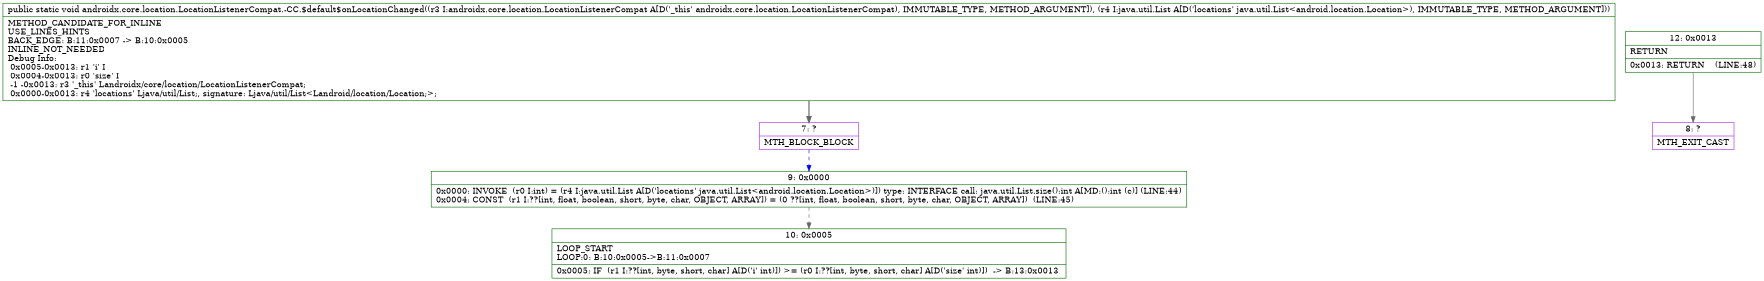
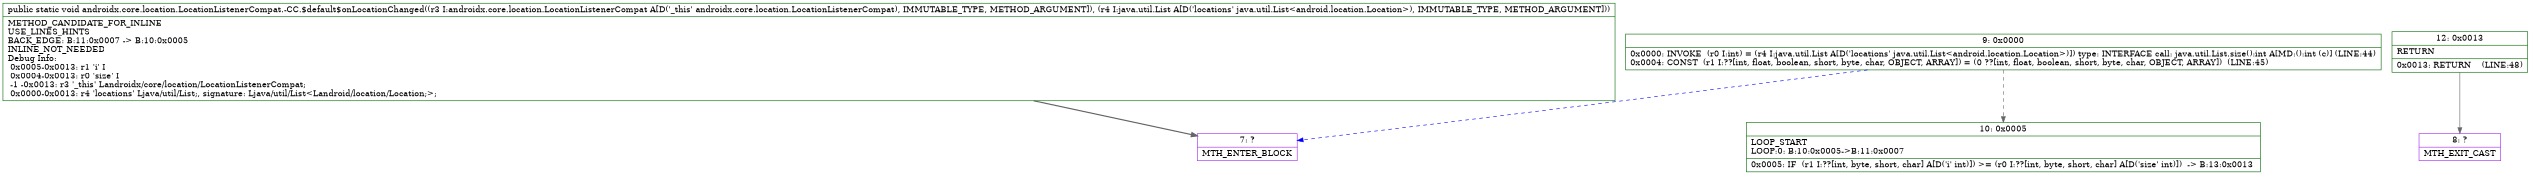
node "7: ?": text "MTH_BLOCK_BLOCK" -> "MTH_ENTER_BLOCK"
edge "7: ?" -> "9: 0x0000": reversed
